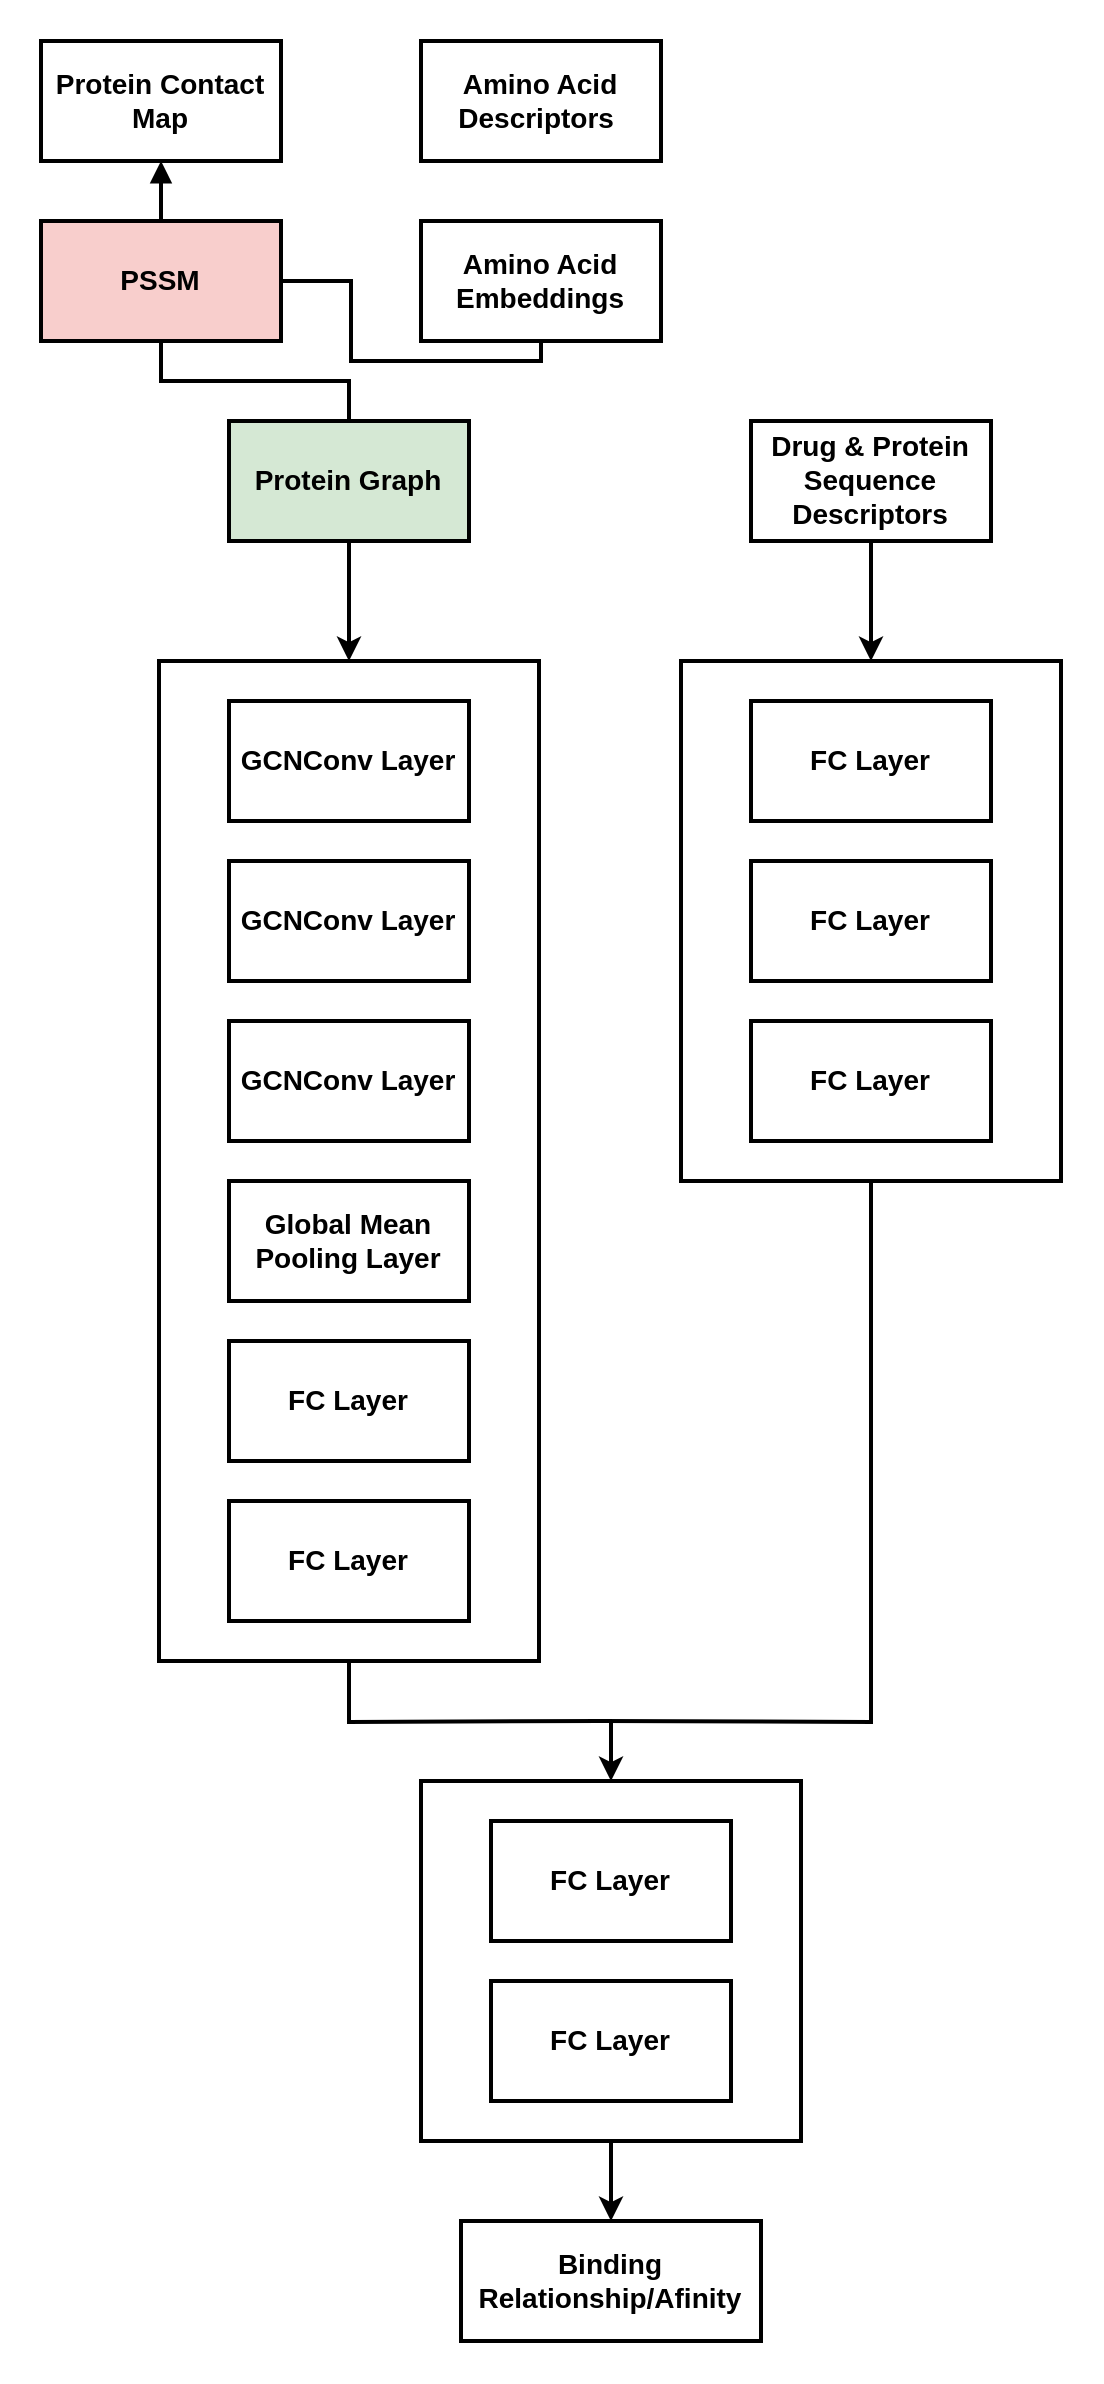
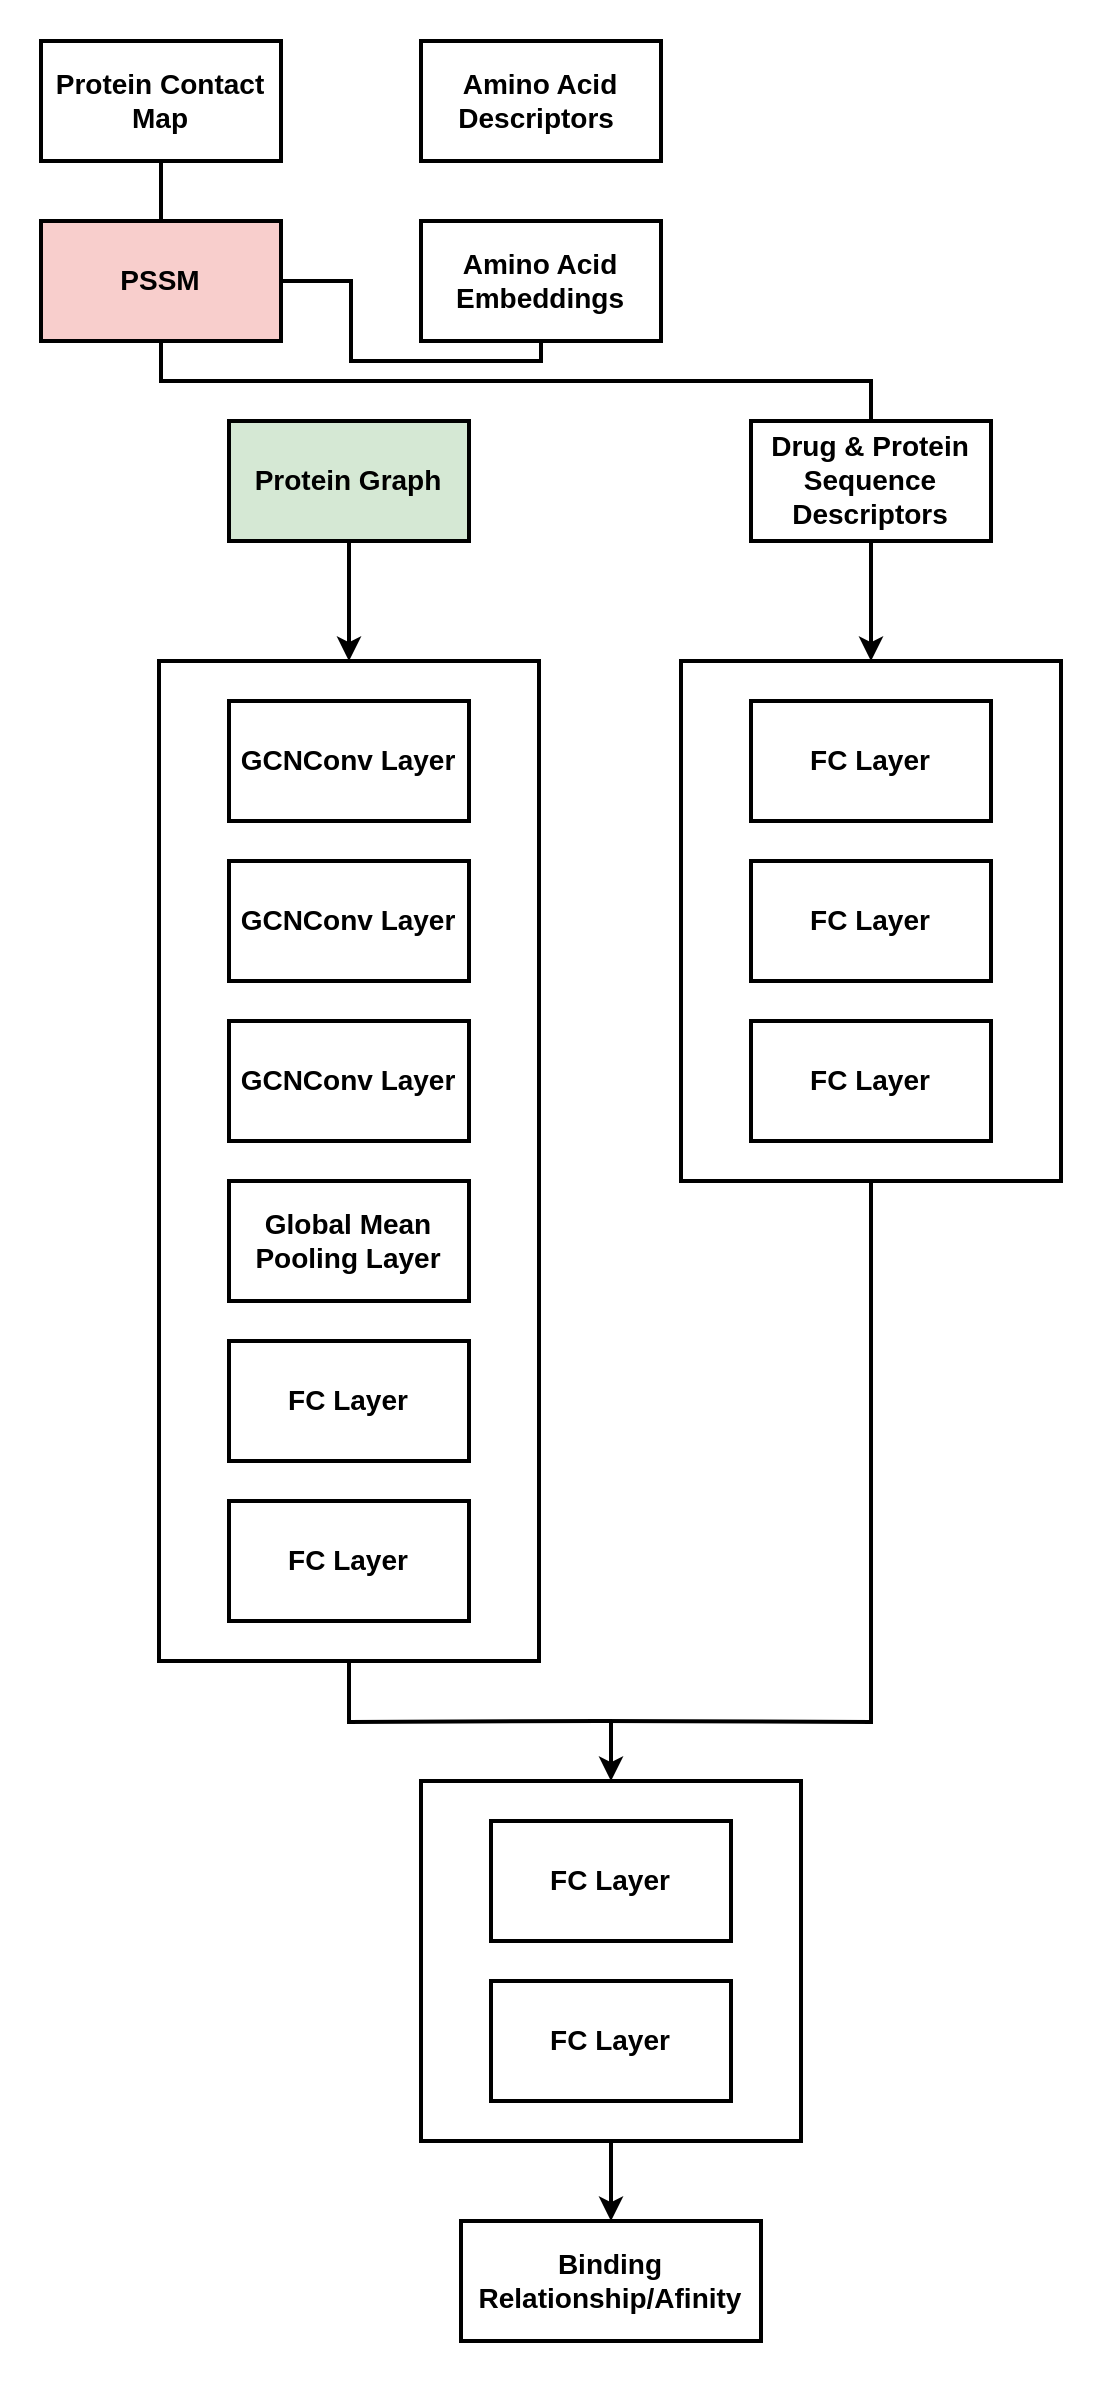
edge "PSSM" -> "Protein Contact Map": arrowhead block -> none
edge "PSSM" -- "Protein Graph": now "PSSM" -- "Drug & Protein Sequence Descriptors"
